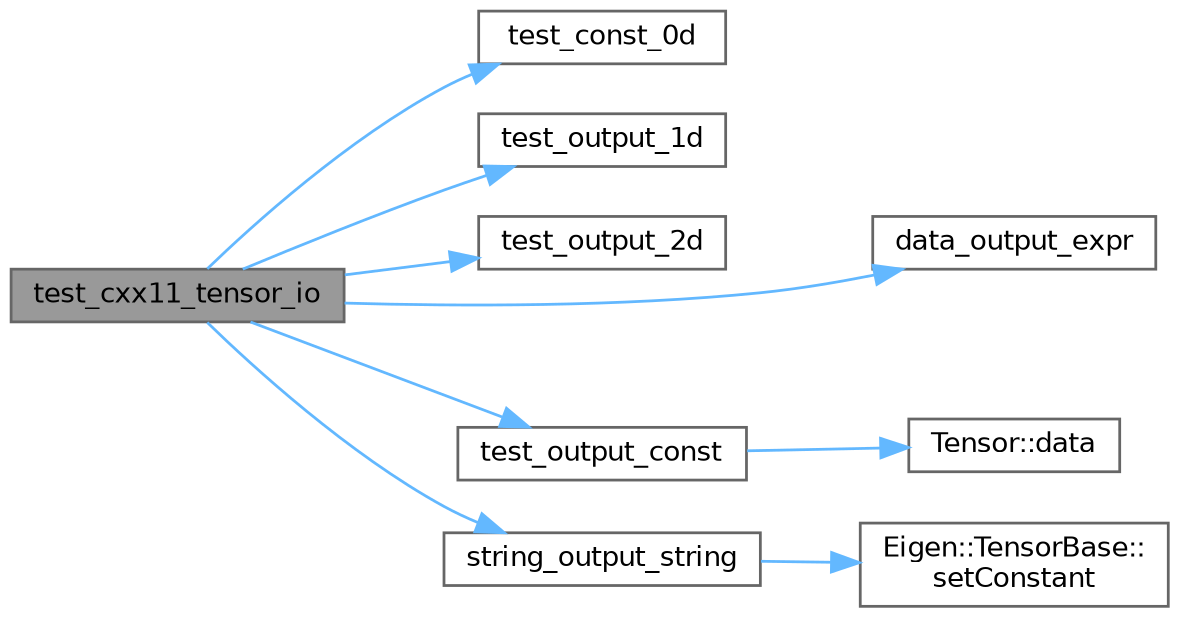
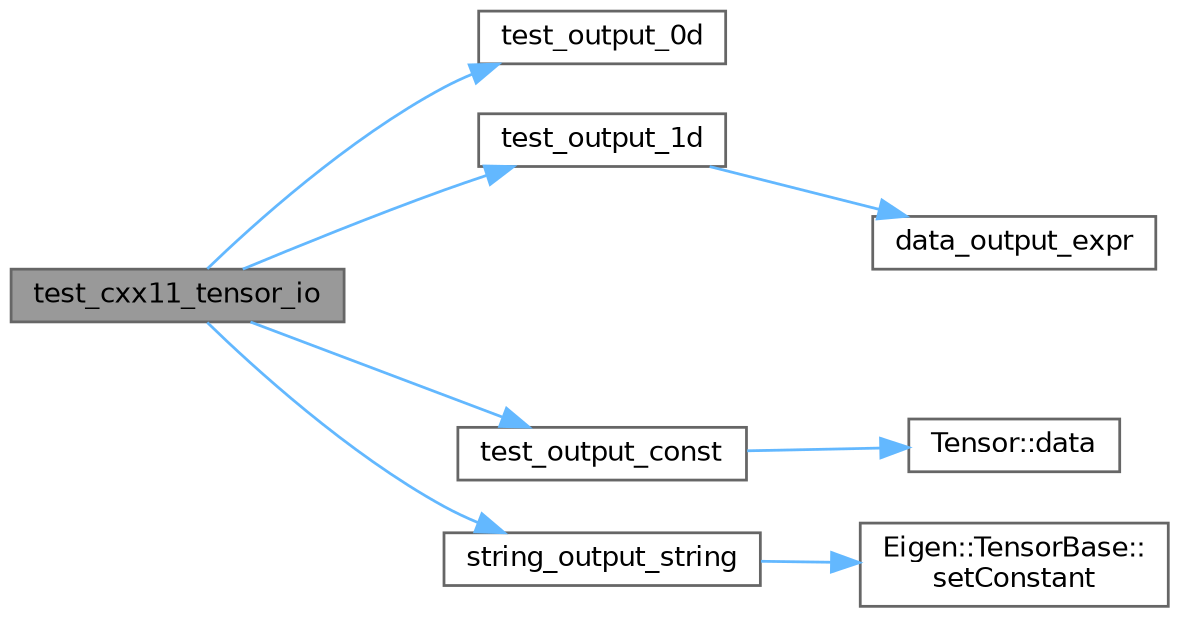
node "test_const_0d": label "test_const_0d" -> "test_output_0d"
node "test_output_2d": removed
edge "test_cxx11_tensor_io" -> "data_output_expr": now "test_output_1d" -> "data_output_expr"
